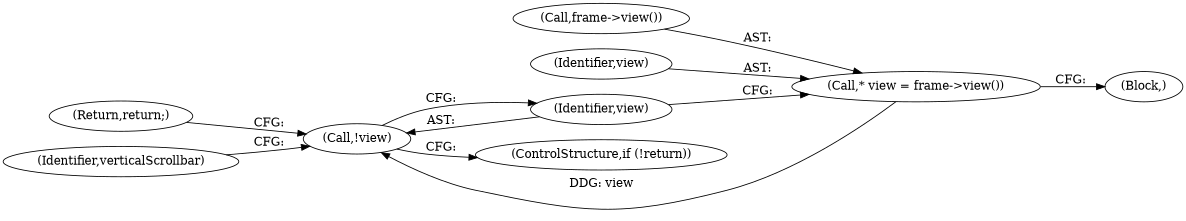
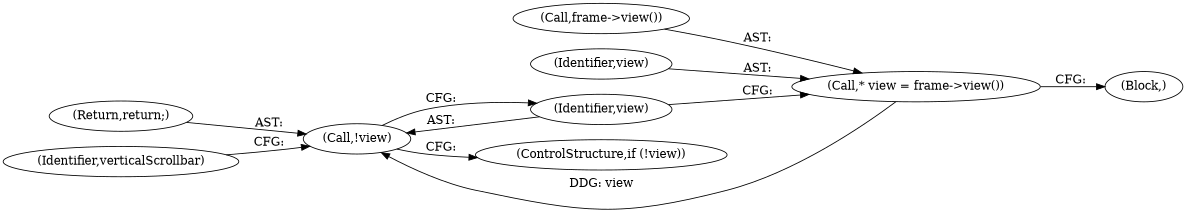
edge "(Return,return;)" -> "(Call,!view)": label "CFG: " -> "AST: "
node "(ControlStructure,if (!return))": label "(ControlStructure,if (!return))" -> "(ControlStructure,if (!view))"
